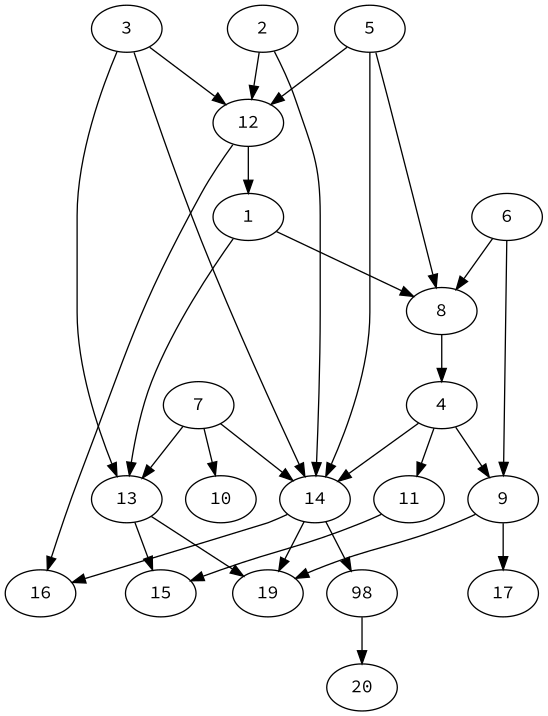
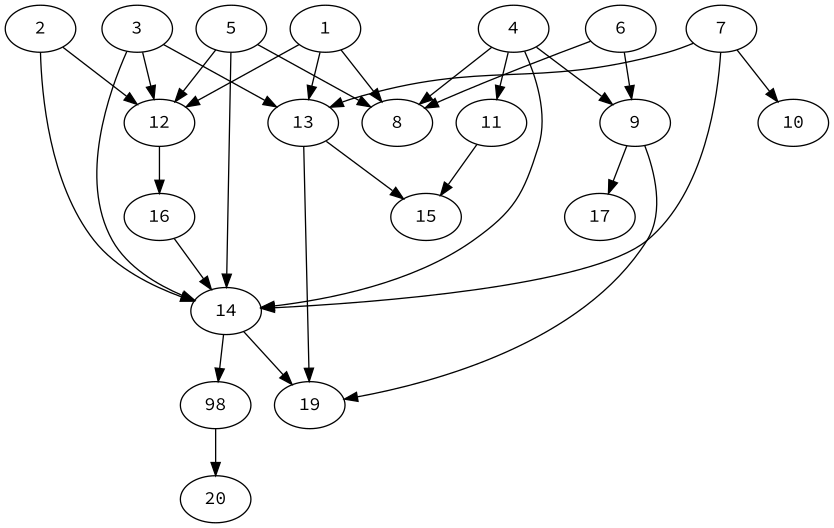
edge "12" -> "1": reversed
edge "8" -> "4": reversed
edge "14" -> "16": reversed
